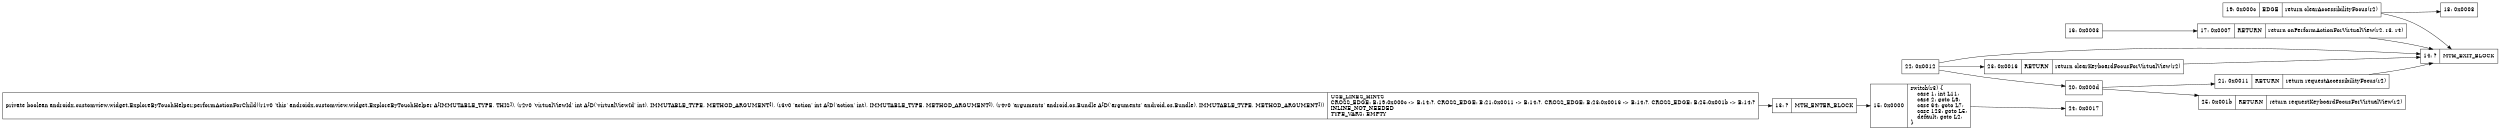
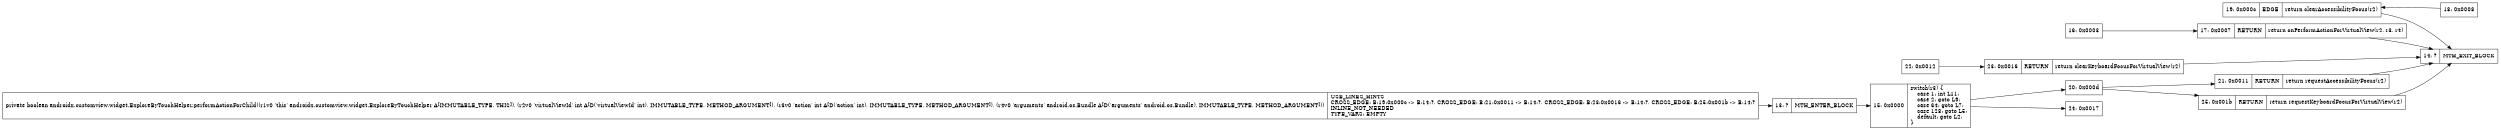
edge "19: 0x000c" -> "18: 0x0008": reversed
edge "22: 0x0012" -> "14: ?": now "25: 0x001b" -> "14: ?"
edge "22: 0x0012" -> "20: 0x000d": now "15: 0x0000" -> "20: 0x000d"
